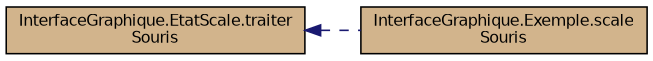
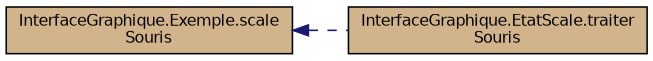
edge "InterfaceGraphique.Exemple.scale Souris" -> "InterfaceGraphique.EtatScale.traiter Souris": reversed
